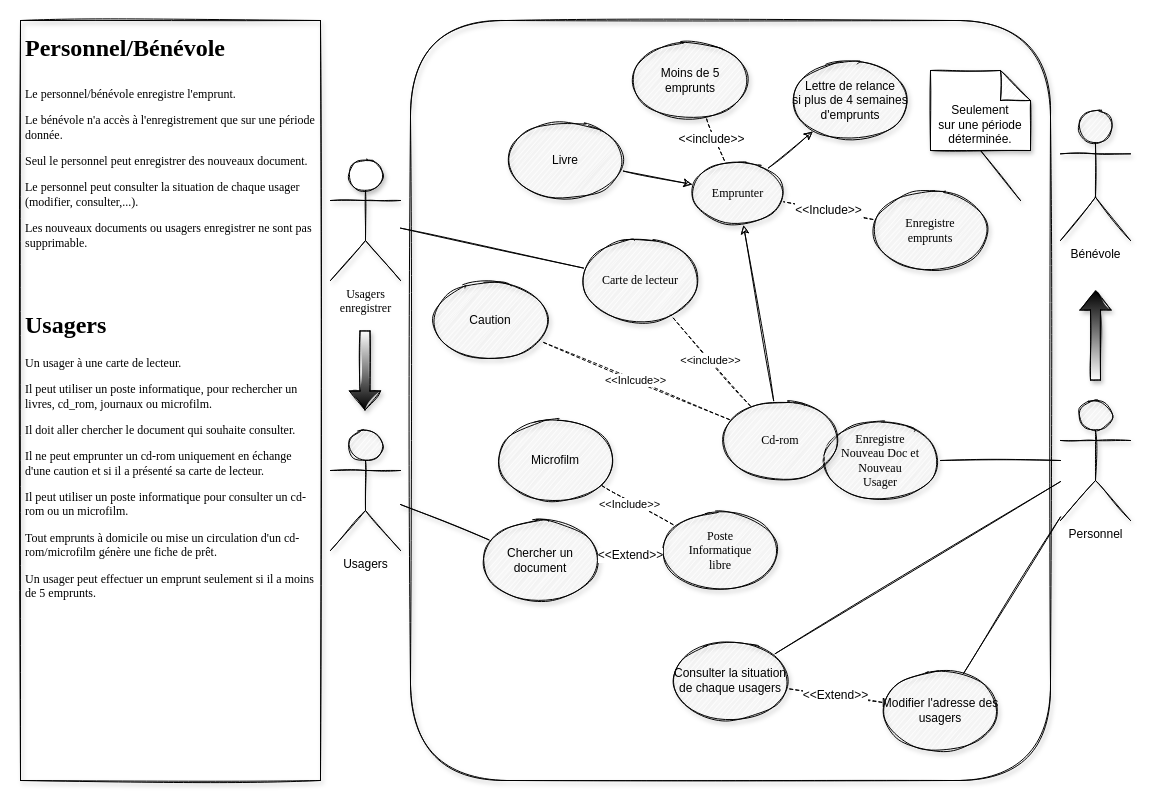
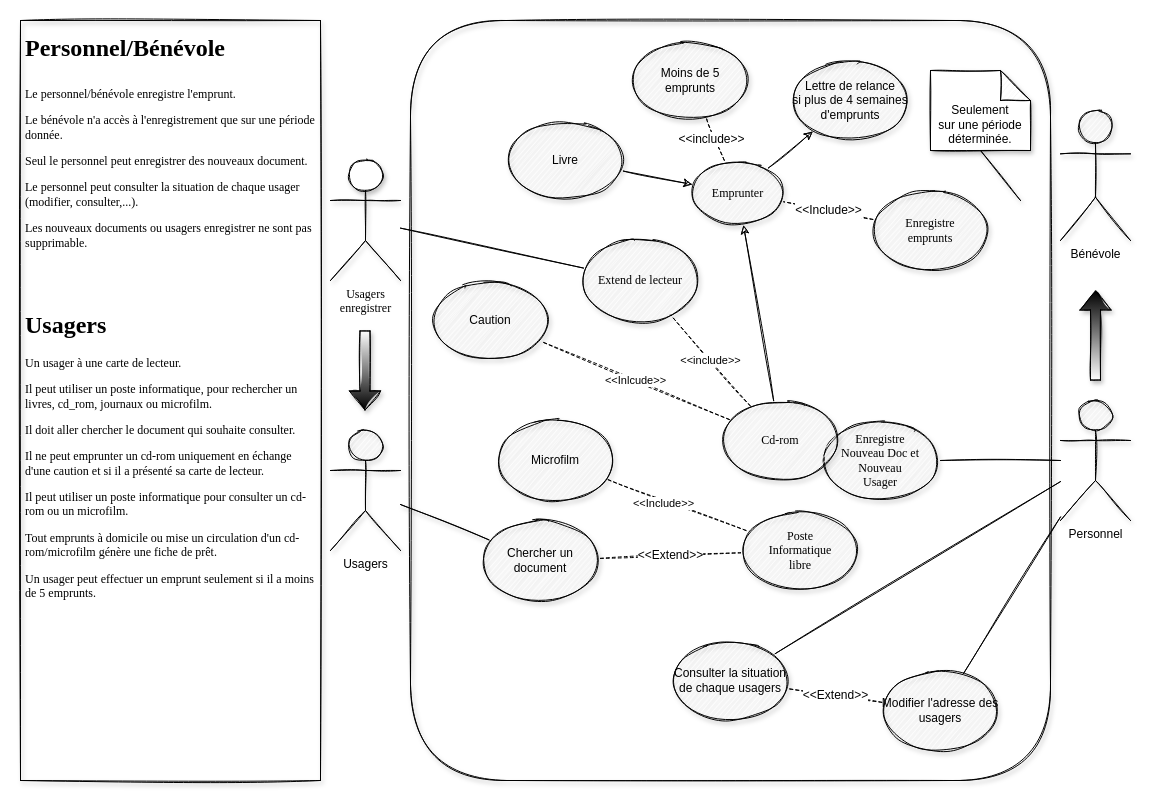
node "Carte de lecteur": label "Carte de lecteur" -> "Extend de lecteur"
node "Poste Informatique libre": moved (721, 551) -> (801, 551)
